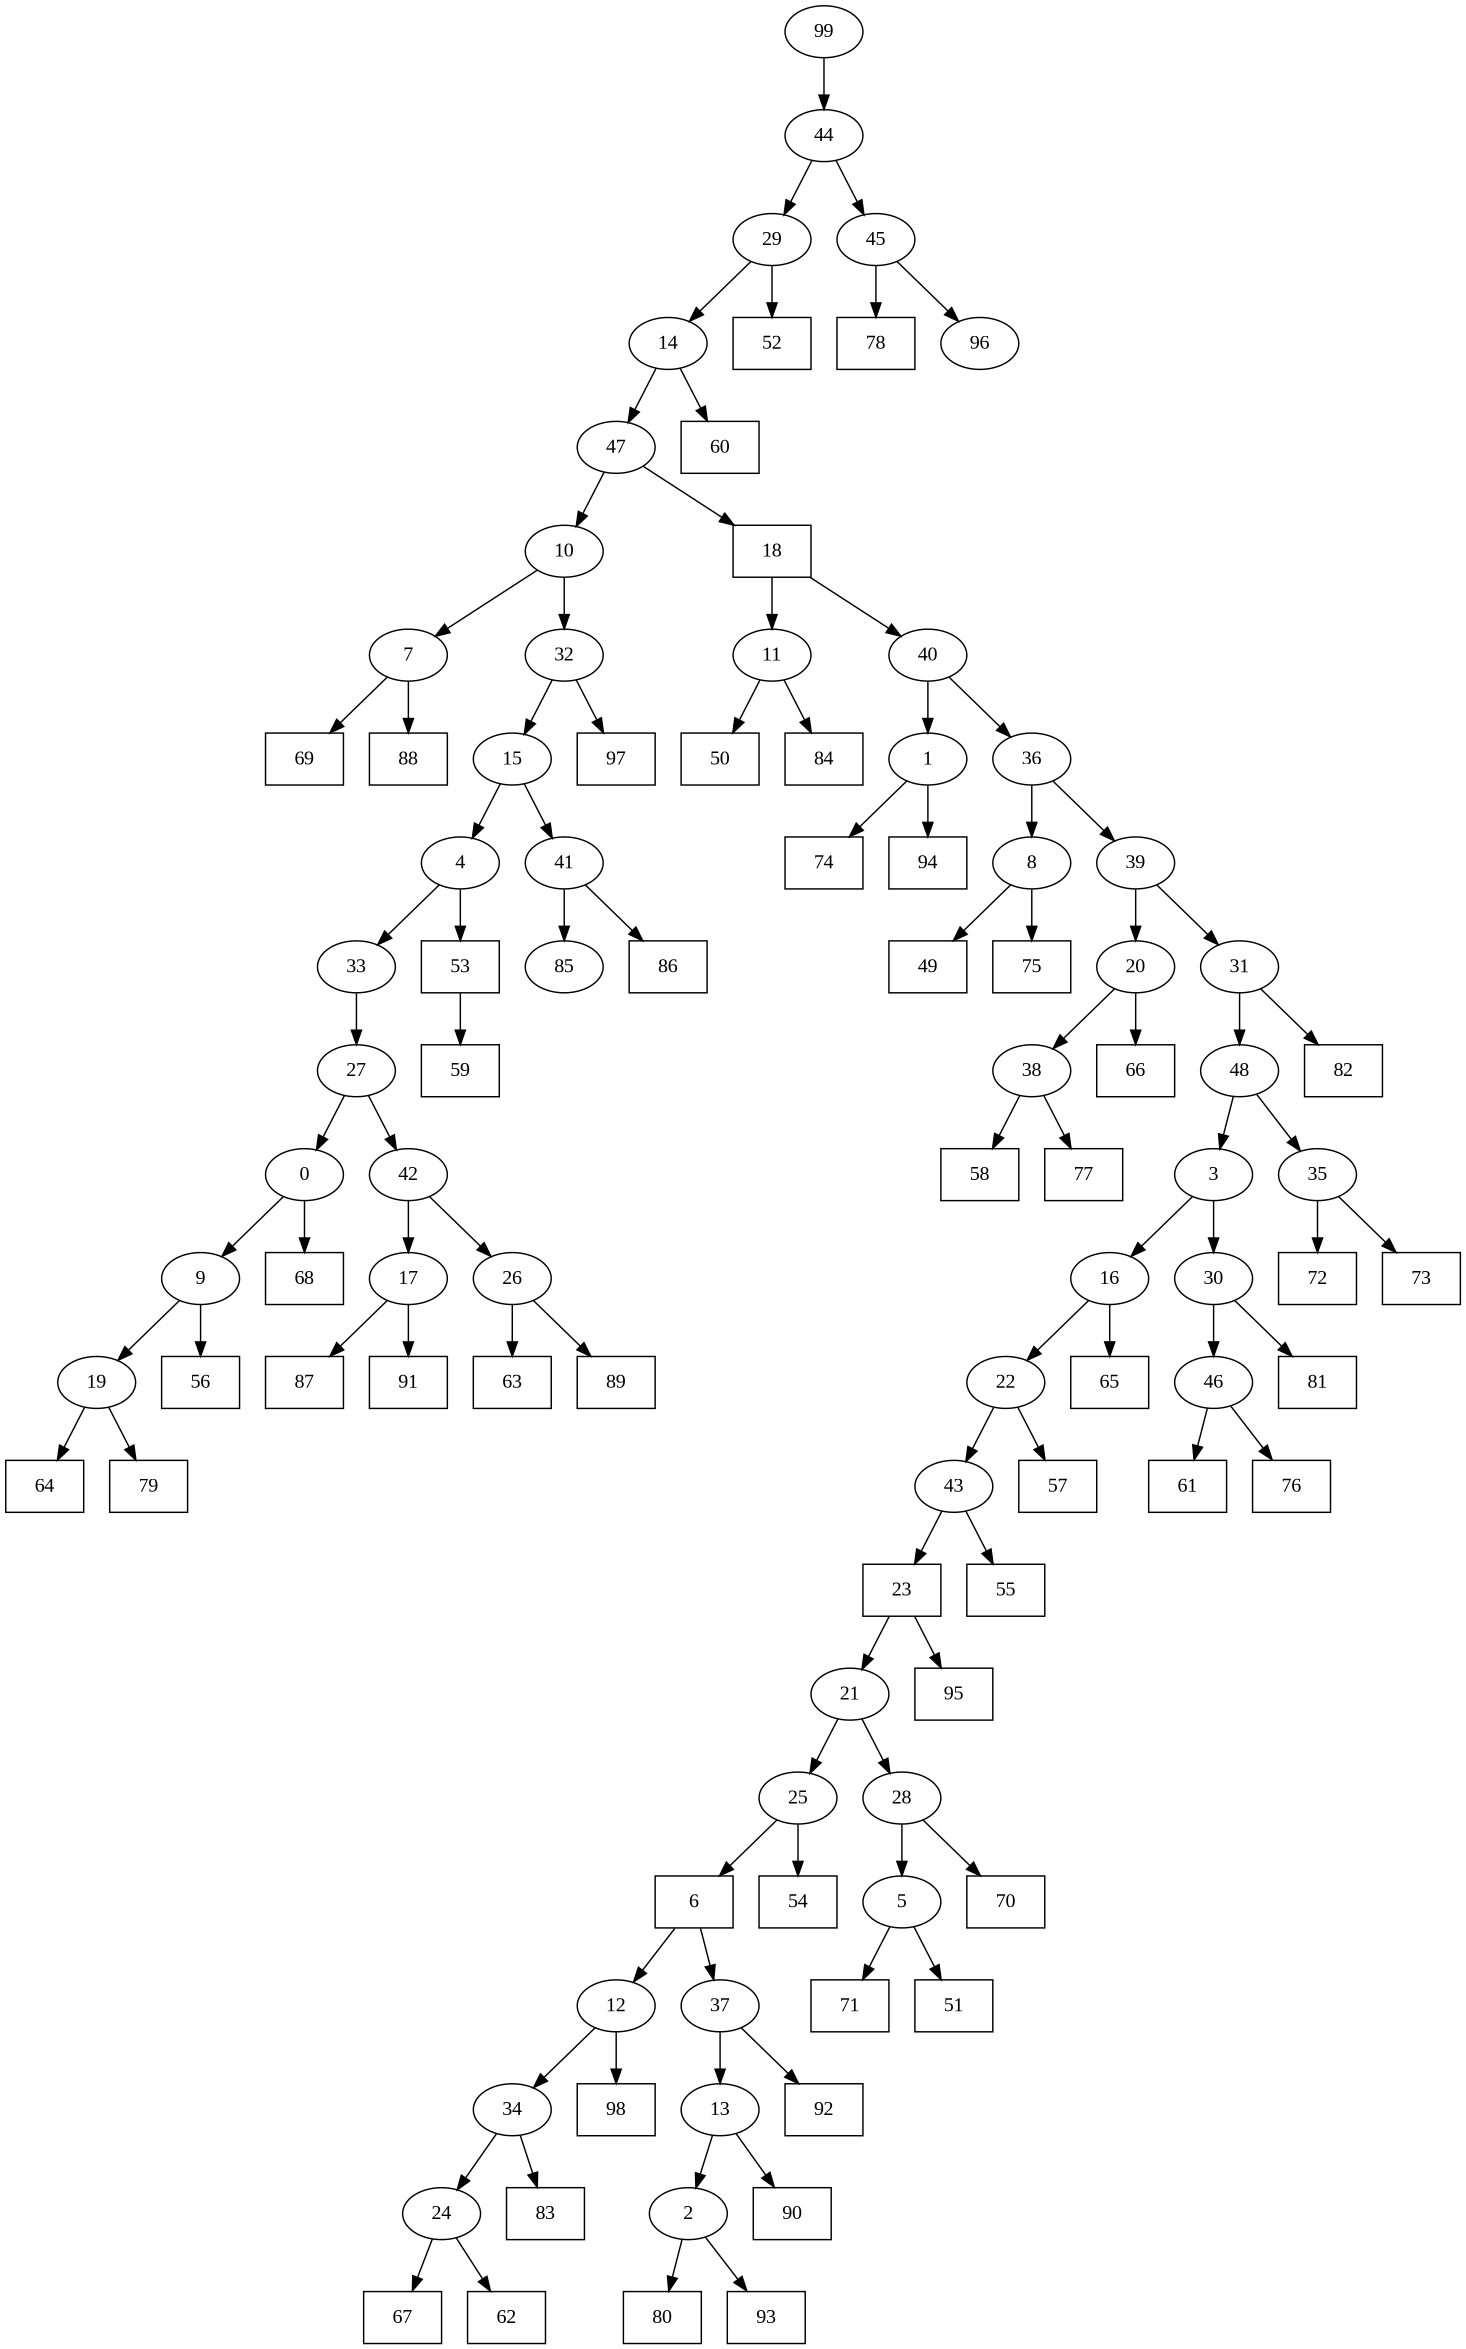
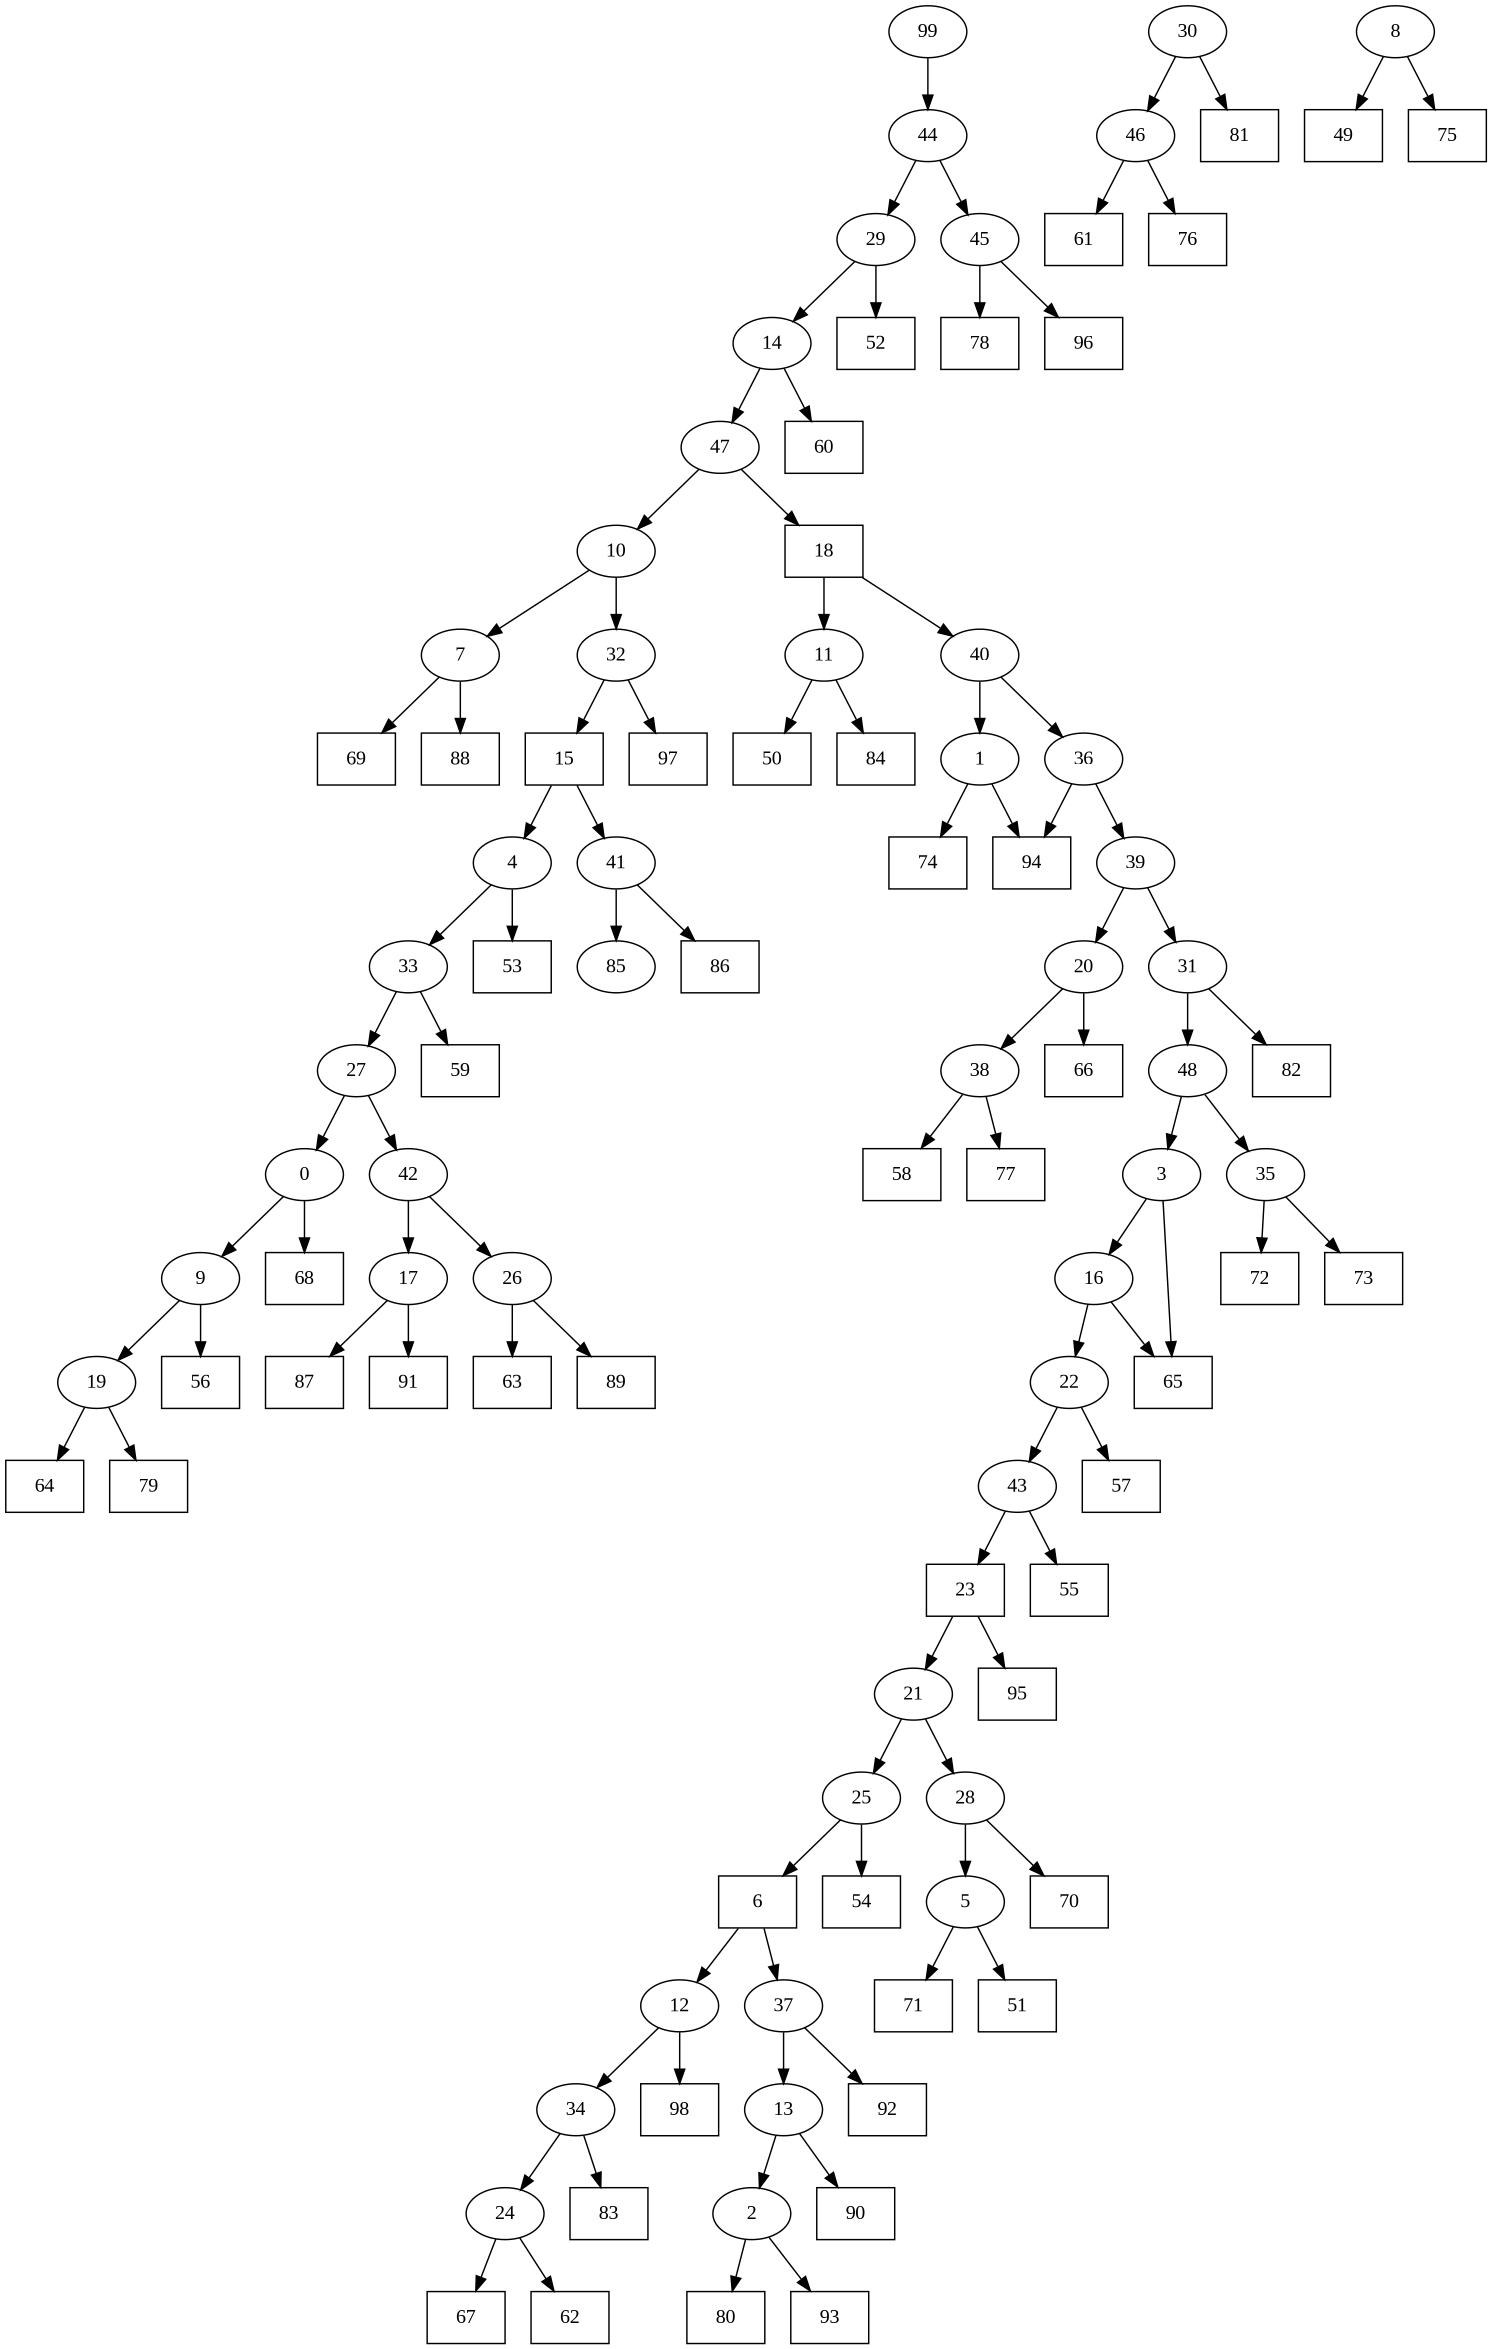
node "96": shape ellipse -> box
node "15": shape ellipse -> box
edge "36" -> "8": now "36" -> "94"
edge "53" -> "59": now "33" -> "59"
edge "3" -> "30": now "3" -> "65"
